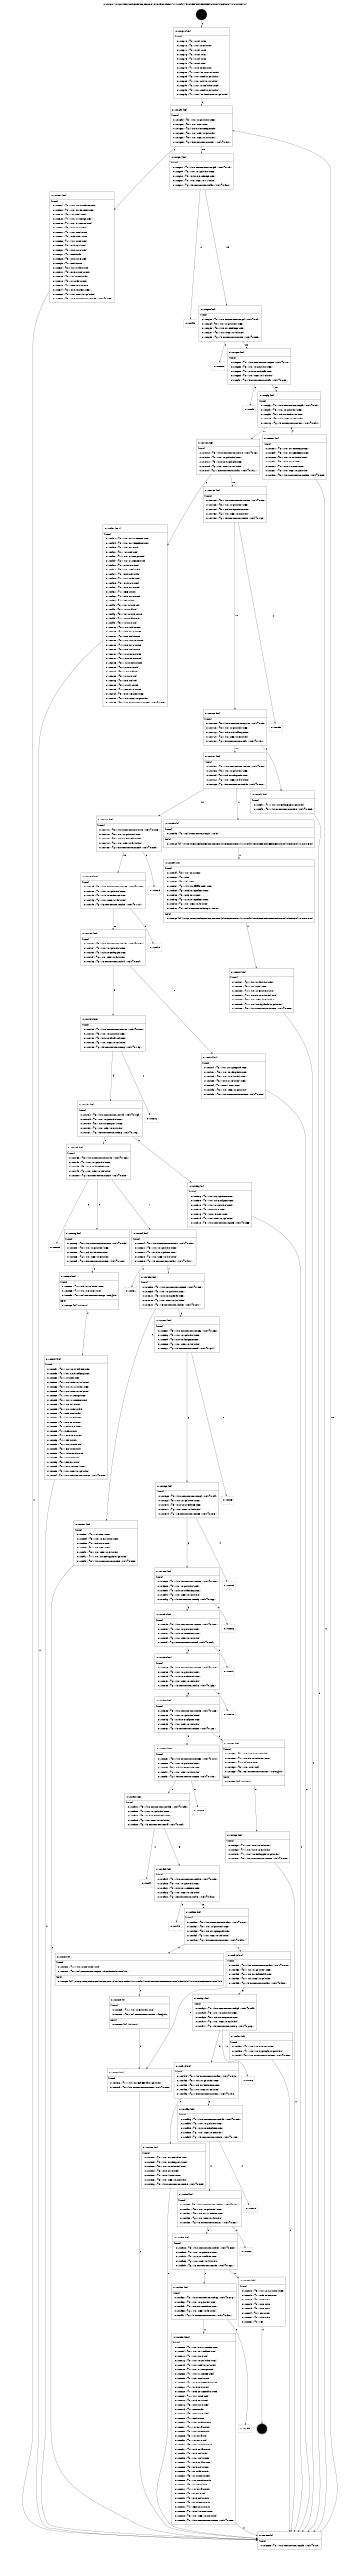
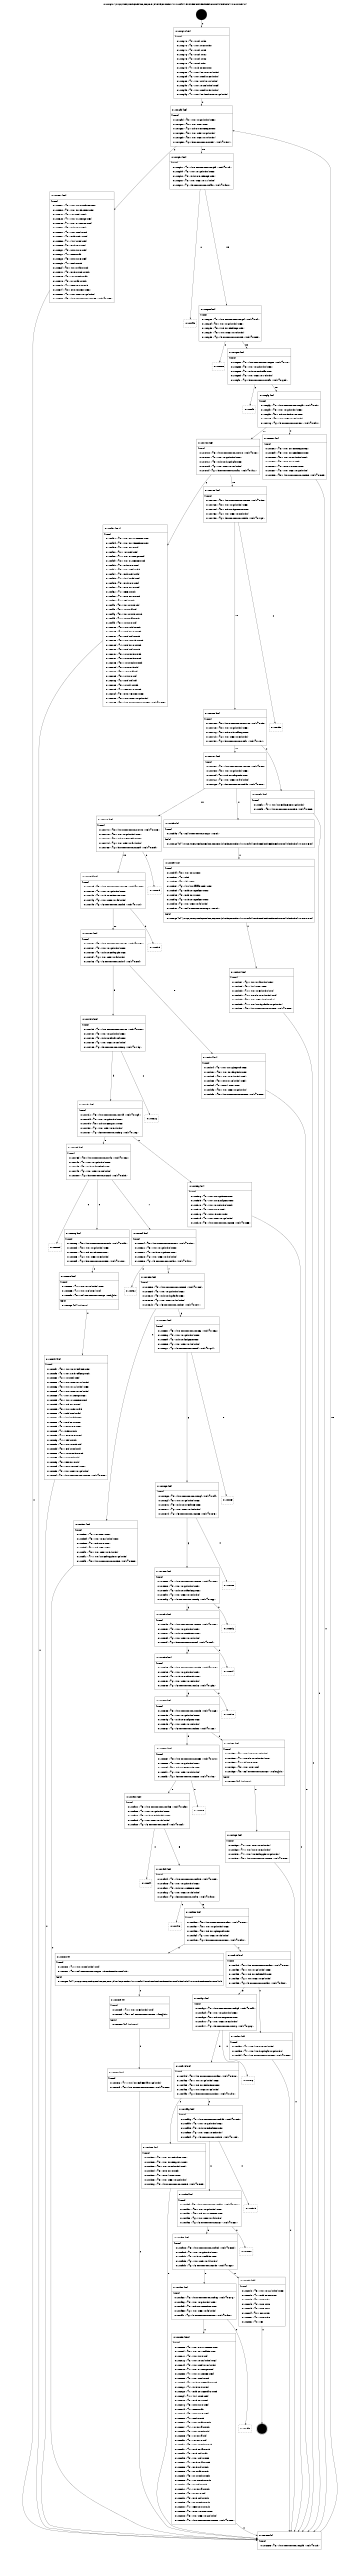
edge "0x401a04 [27]" -> "0x4016f6 [22]": reversed
edge "0x40194b [25]" -> "0x401c12 [12]": now "0x40194b [25]" -> "0x401fa1 [19]"
